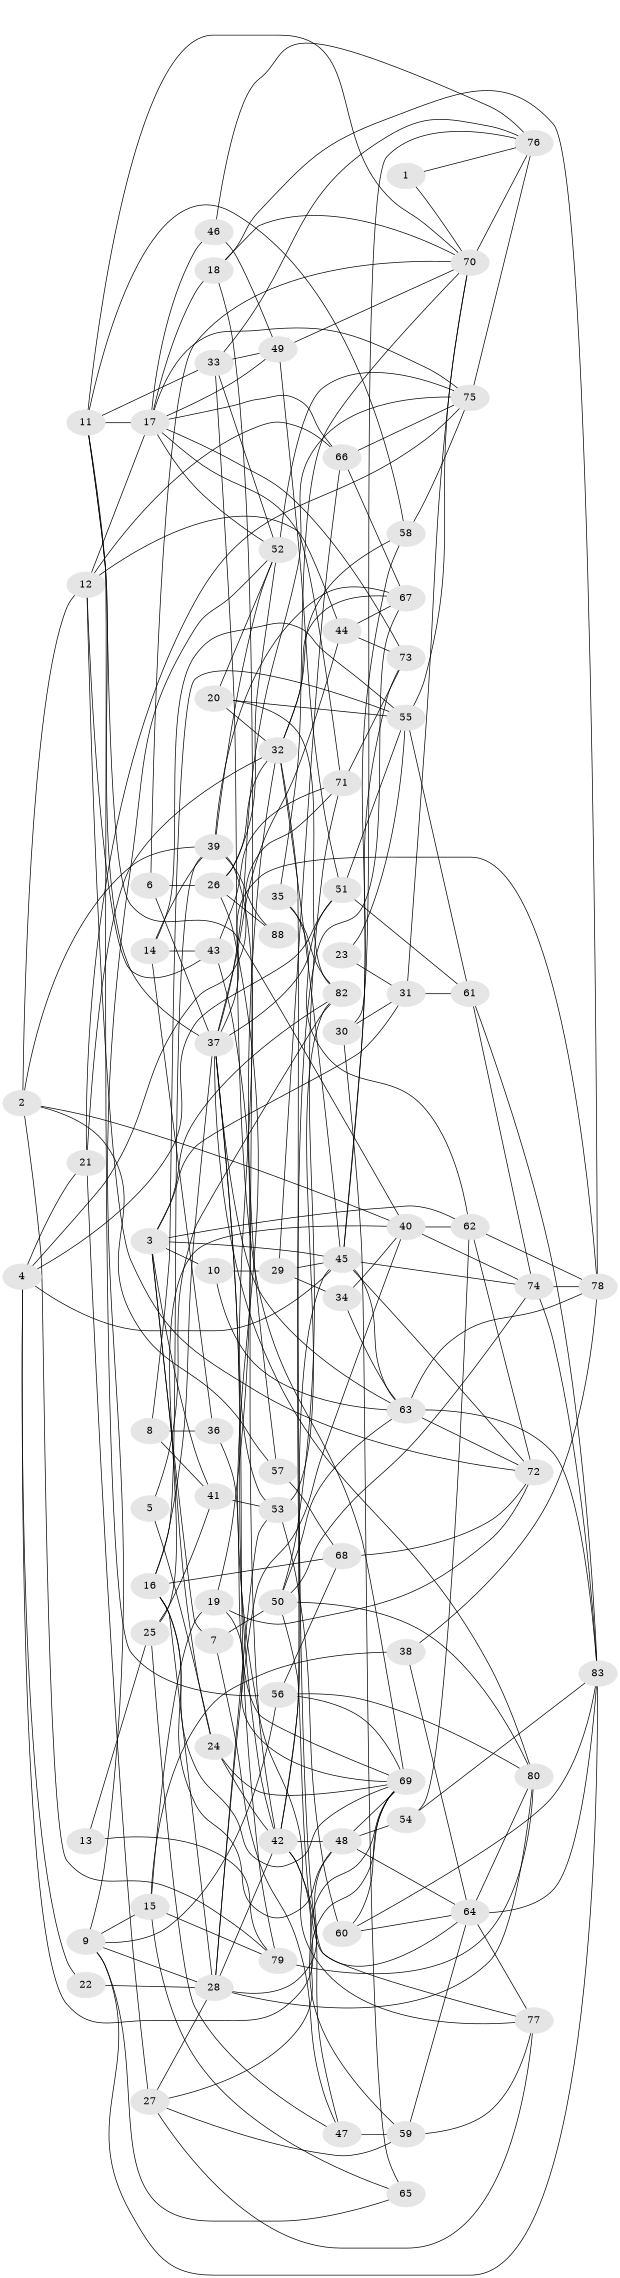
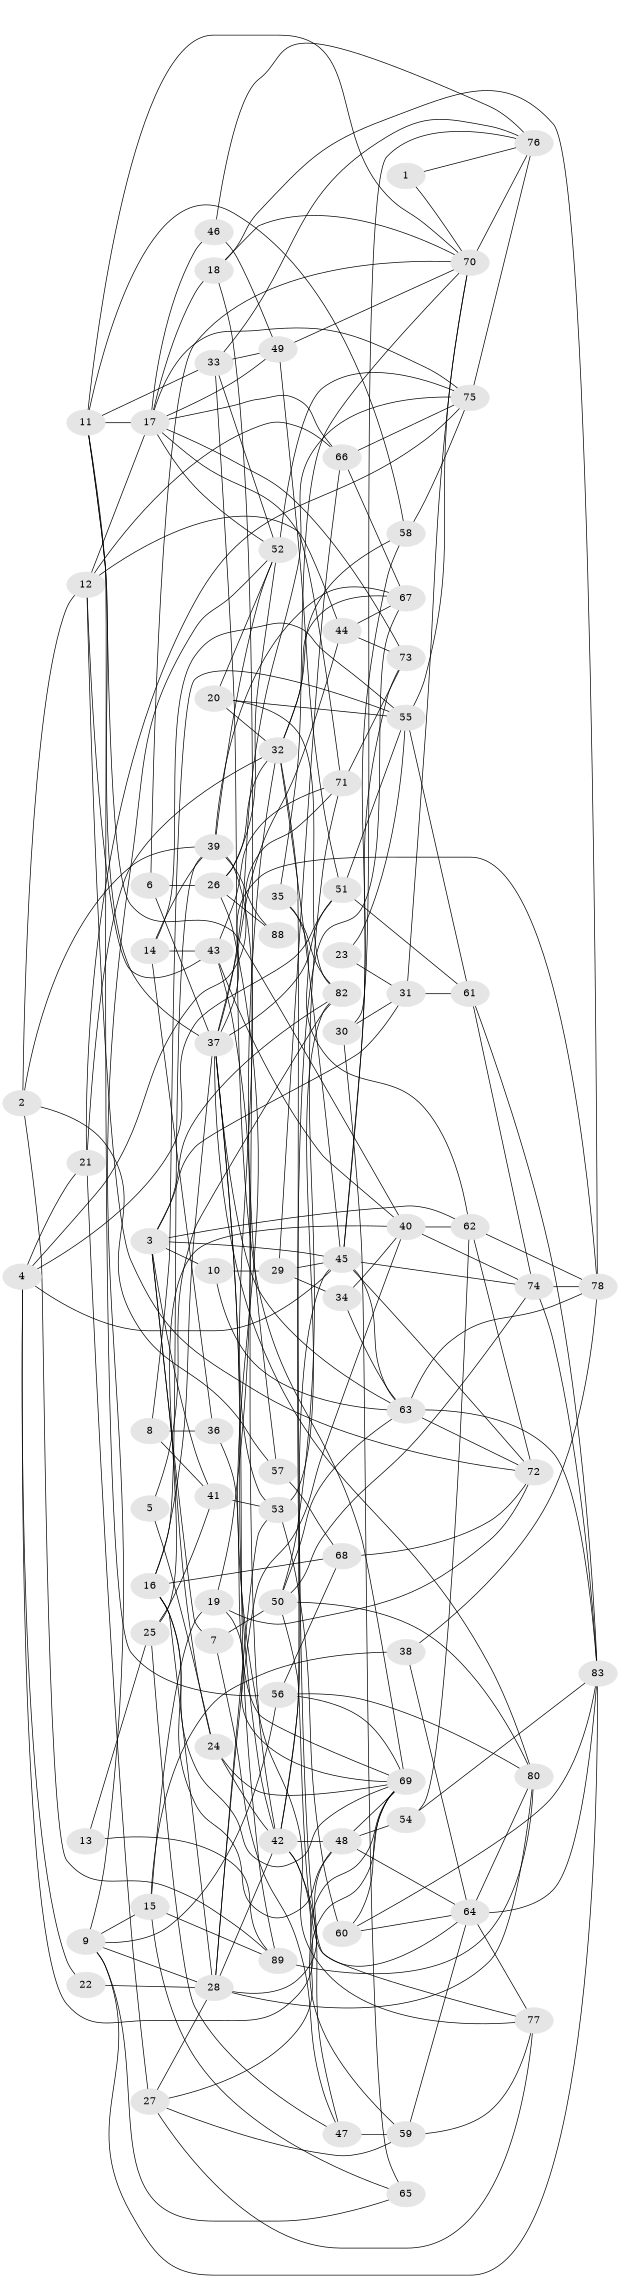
edge "2" -- "40": now "43" -- "40"
node "79": label "79" -> "89"
